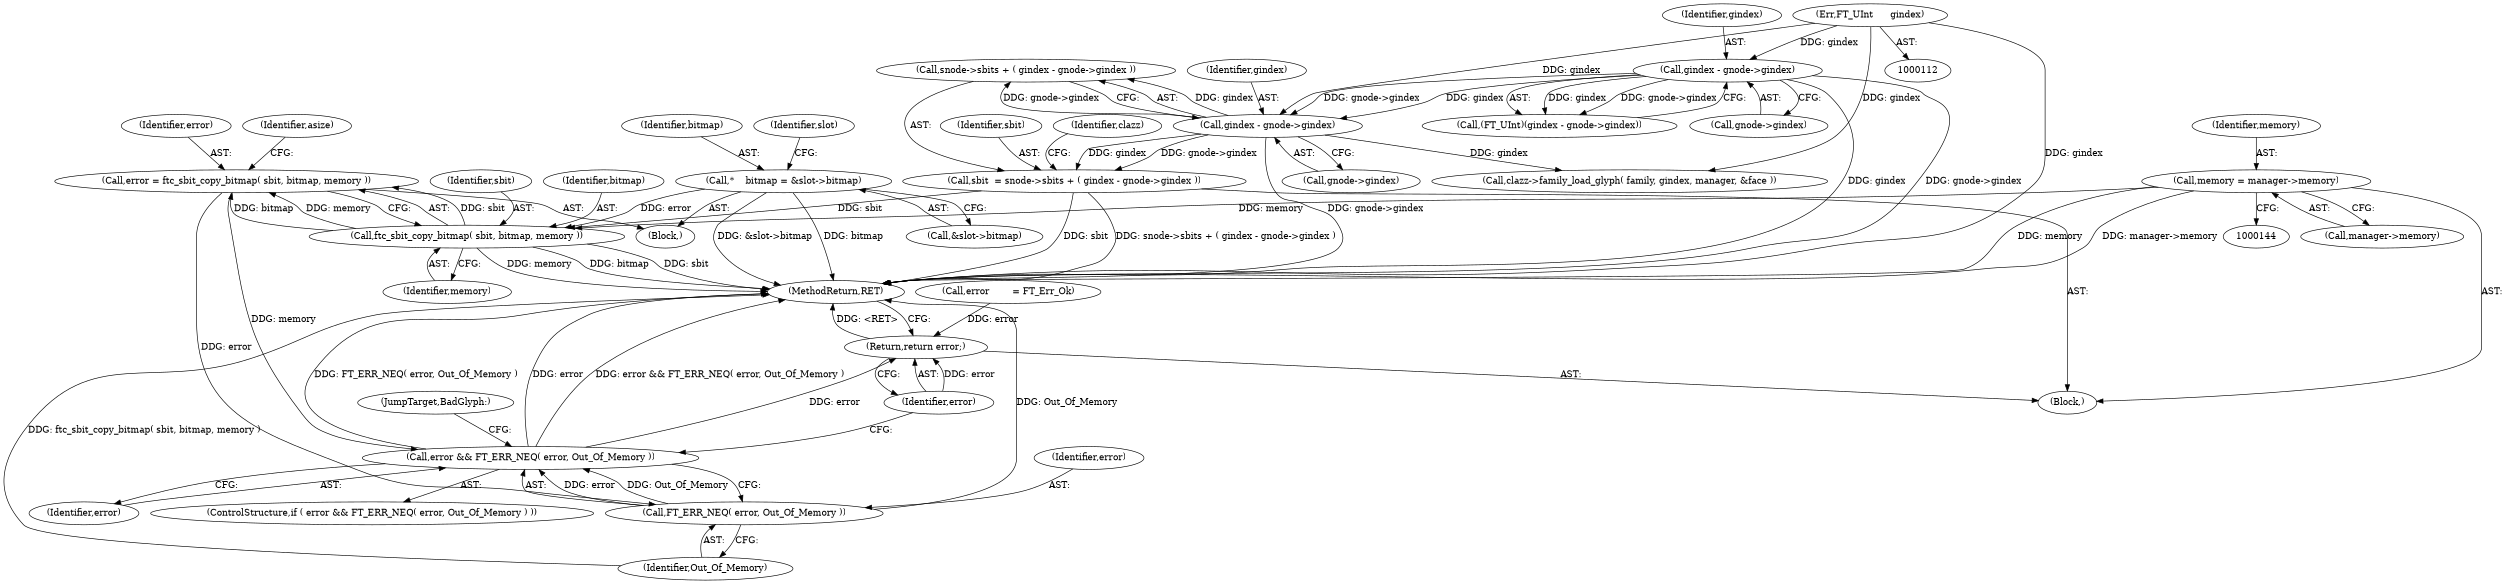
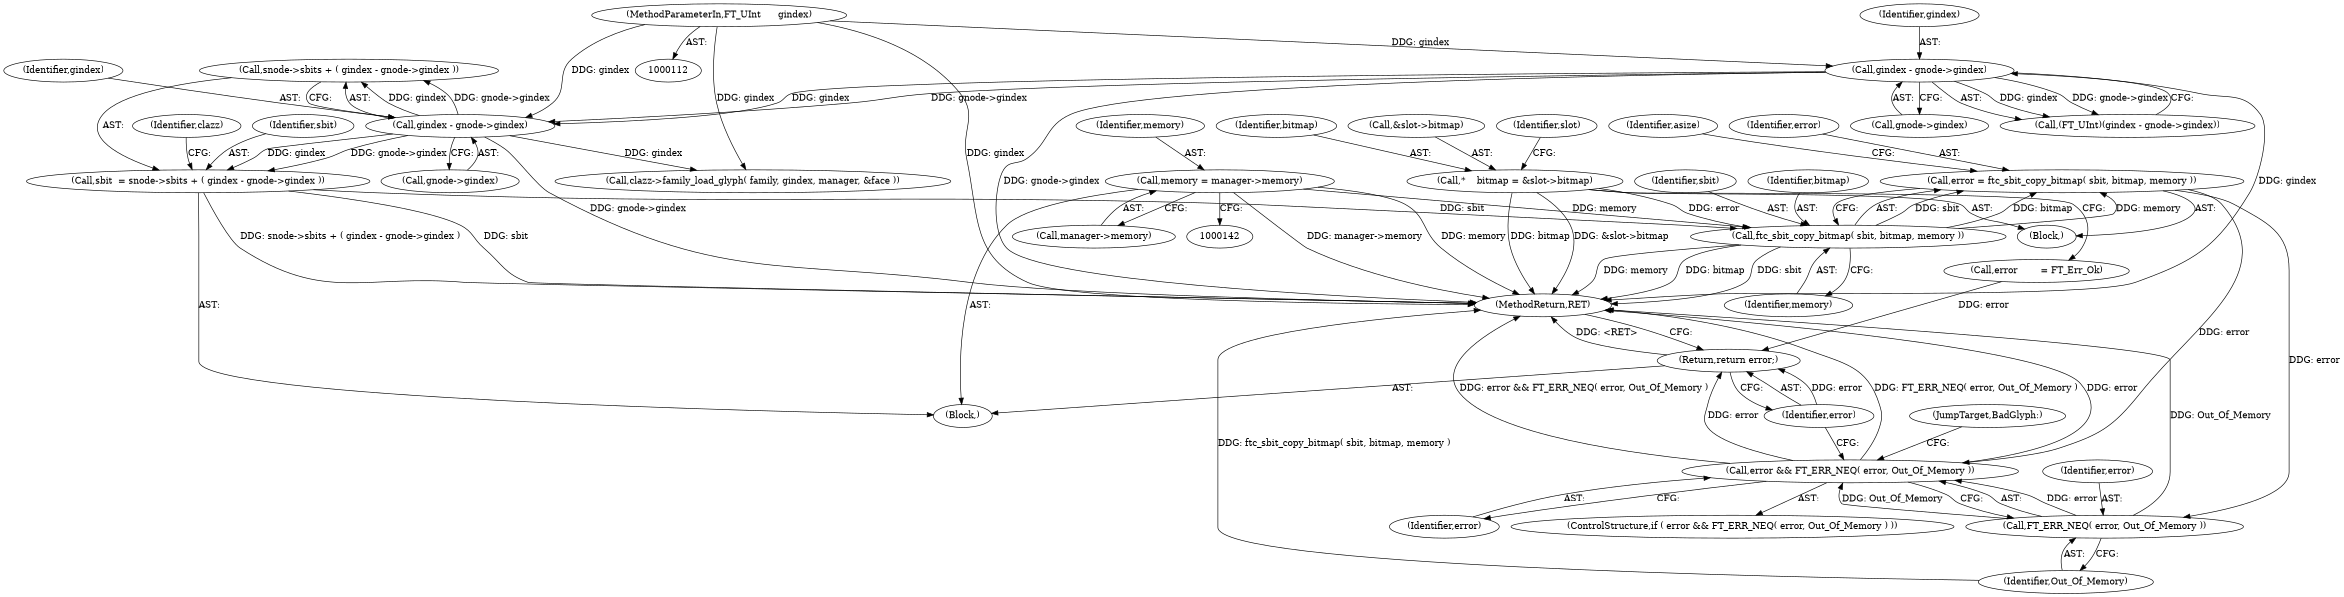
node "(Err,FT_UInt      gindex)": label "(Err,FT_UInt      gindex)" -> "(MethodParameterIn,FT_UInt      gindex)"
edge "(Call,*    bitmap = &slot->bitmap)" -> "(Call,&slot->bitmap)": now "(Call,*    bitmap = &slot->bitmap)" -> "(Call,error        = FT_Err_Ok)"
node "1000144": label "1000144" -> "1000142"
edge "(Call,error = ftc_sbit_copy_bitmap( sbit, bitmap, memory ))" -> "(Call,error && FT_ERR_NEQ( error, Out_Of_Memory ))": label "DDG: memory" -> "DDG: error"
